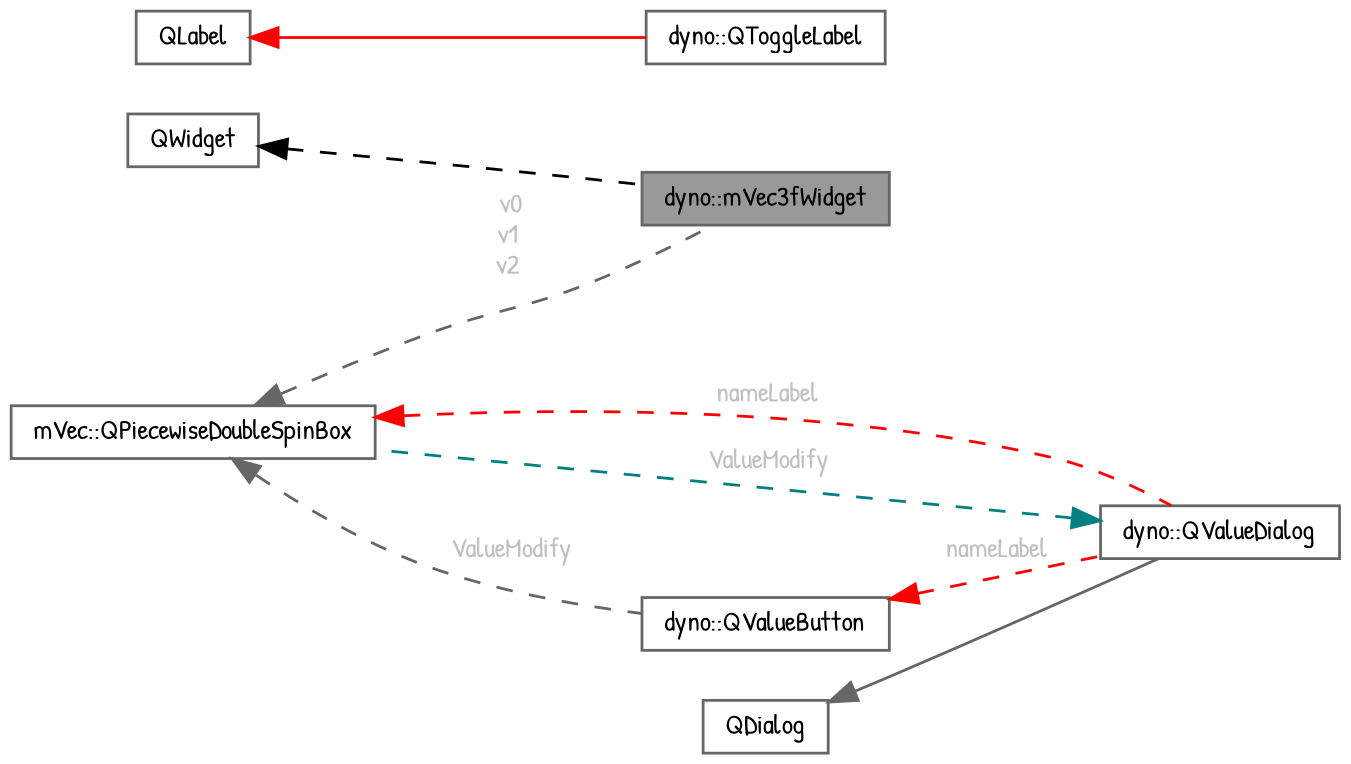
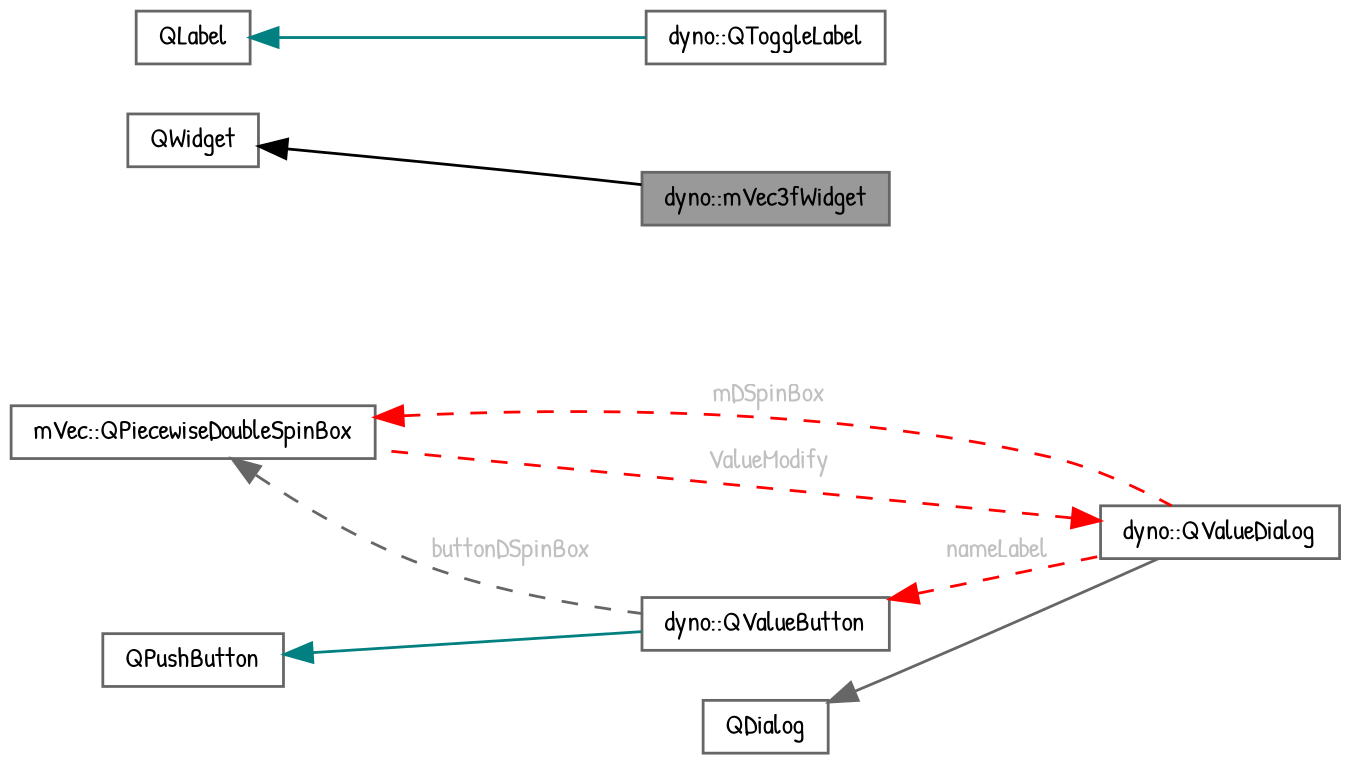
edge "dyno::QToggleLabel" -> "QLabel": color red -> teal
edge "dyno::mVec3fWidget" -> "QWidget": style dashed -> solid
edge "dyno::mVec3fWidget" -> "mVec::QPiecewiseDoubleSpinBox": removed, label "v0 v1 v2"
edge "dyno::QValueDialog" -> "mVec::QPiecewiseDoubleSpinBox": label " nameLabel" -> " mDSpinBox"
edge "mVec::QPiecewiseDoubleSpinBox" -> "dyno::QValueDialog": color teal -> red
edge "dyno::QValueButton" -> "mVec::QPiecewiseDoubleSpinBox": label " ValueModify" -> " buttonDSpinBox"
node "QPushButton": added
